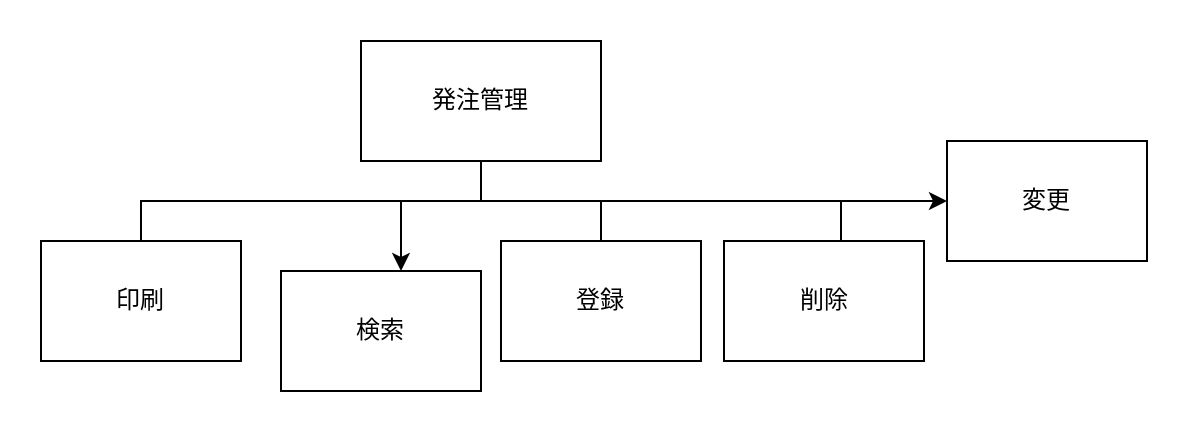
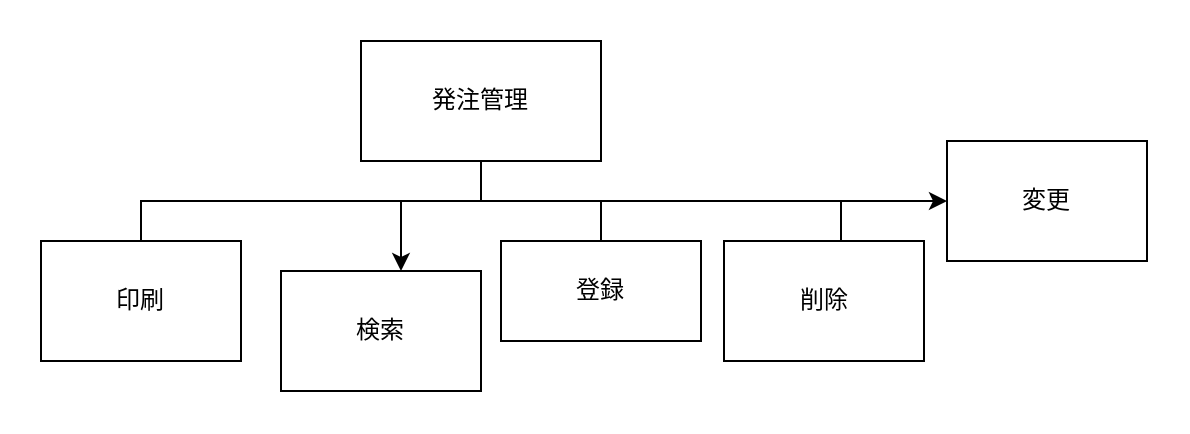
node "登録": size 200x120 -> 200x100
